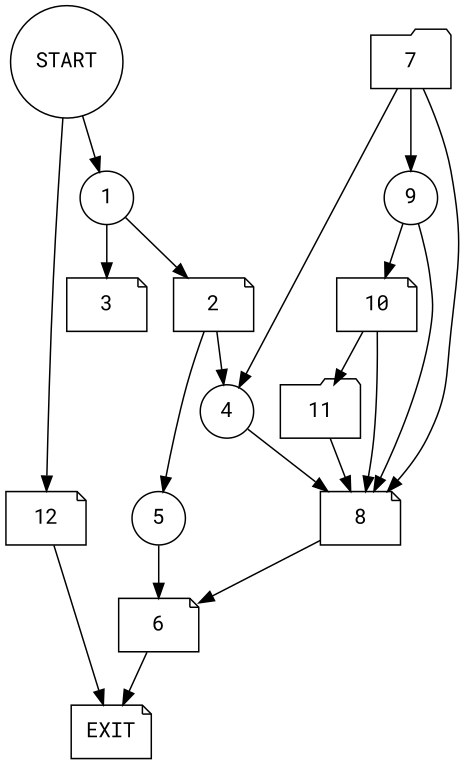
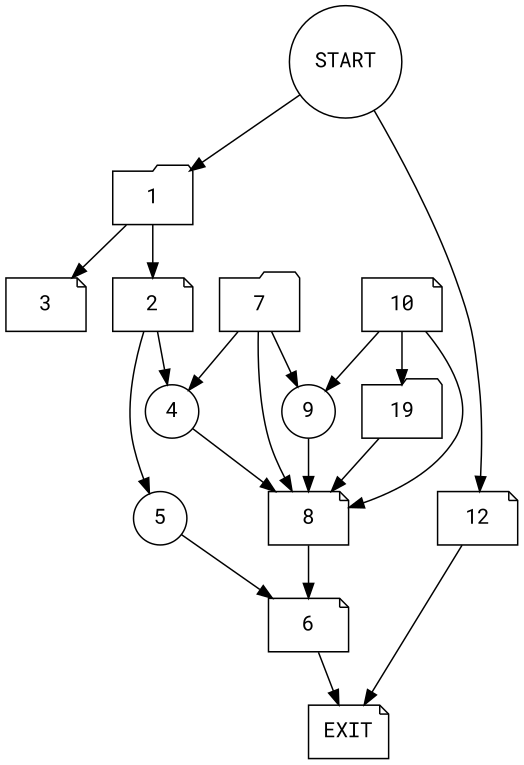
node "1": shape circle -> folder
edge "9" -> "10": reversed
node "11": label "11" -> "19"
